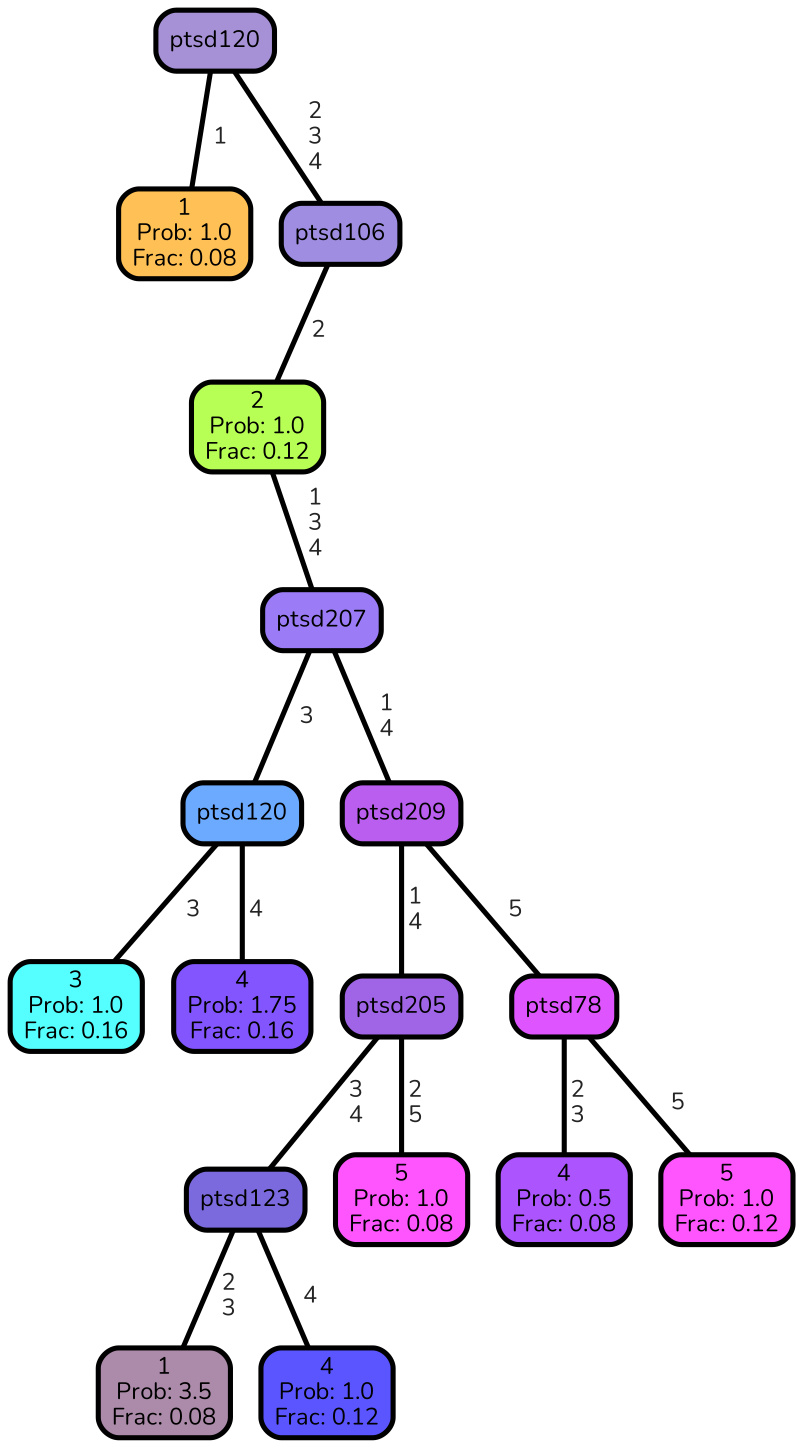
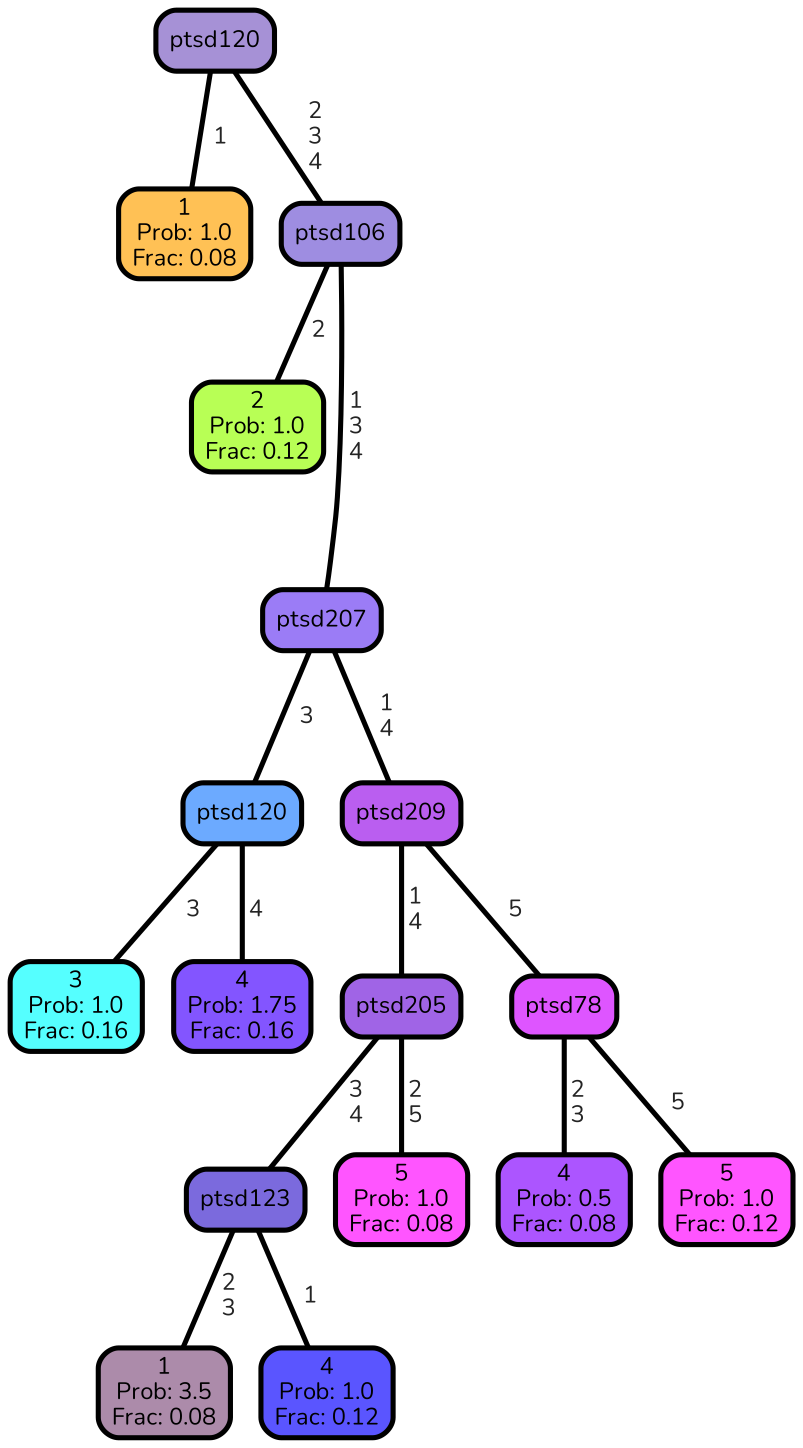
edge "2 Prob: 1.0 Frac: 0.12" -- "ptsd207": now "ptsd106" -- "ptsd207"
edge "ptsd123" -- "4 Prob: 1.0 Frac: 0.12": label " 4" -> " 1"
